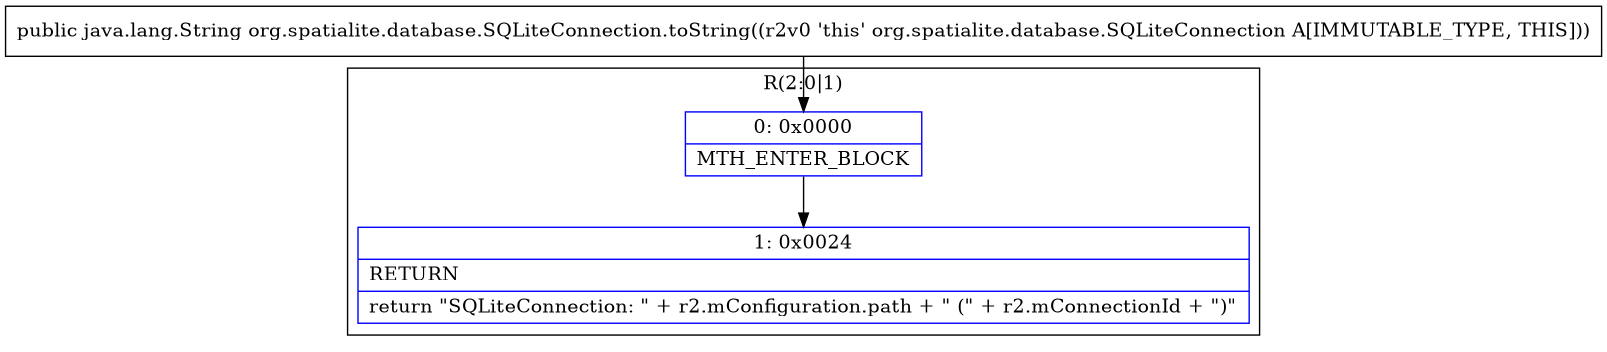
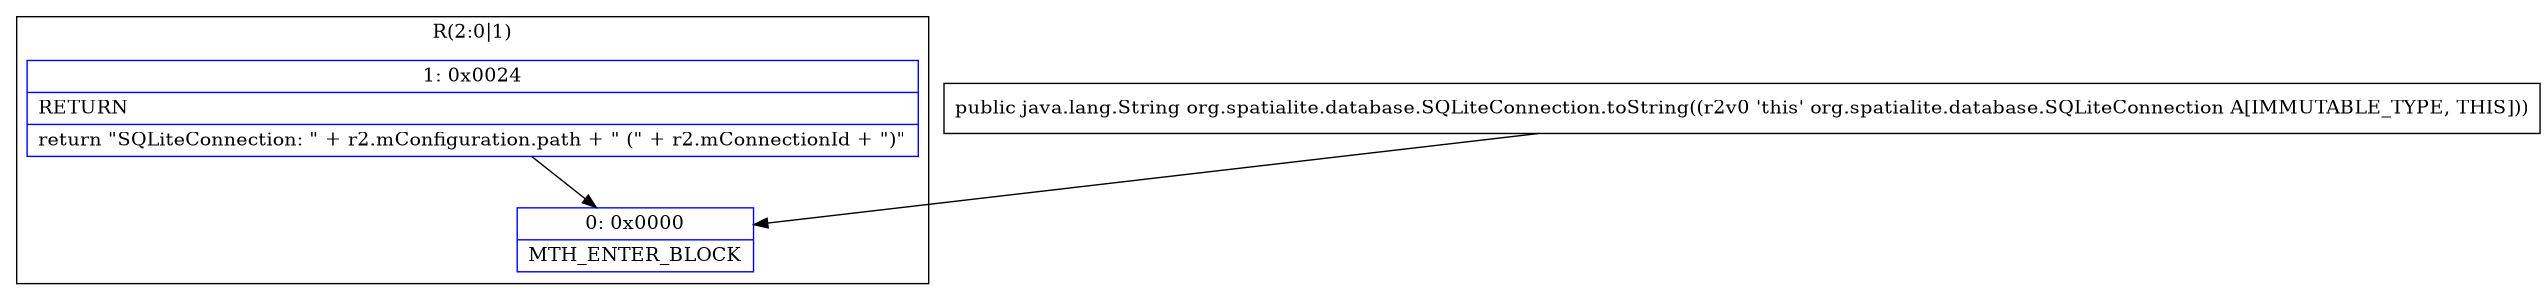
edge "0: 0x0000" -> "1: 0x0024": reversed
